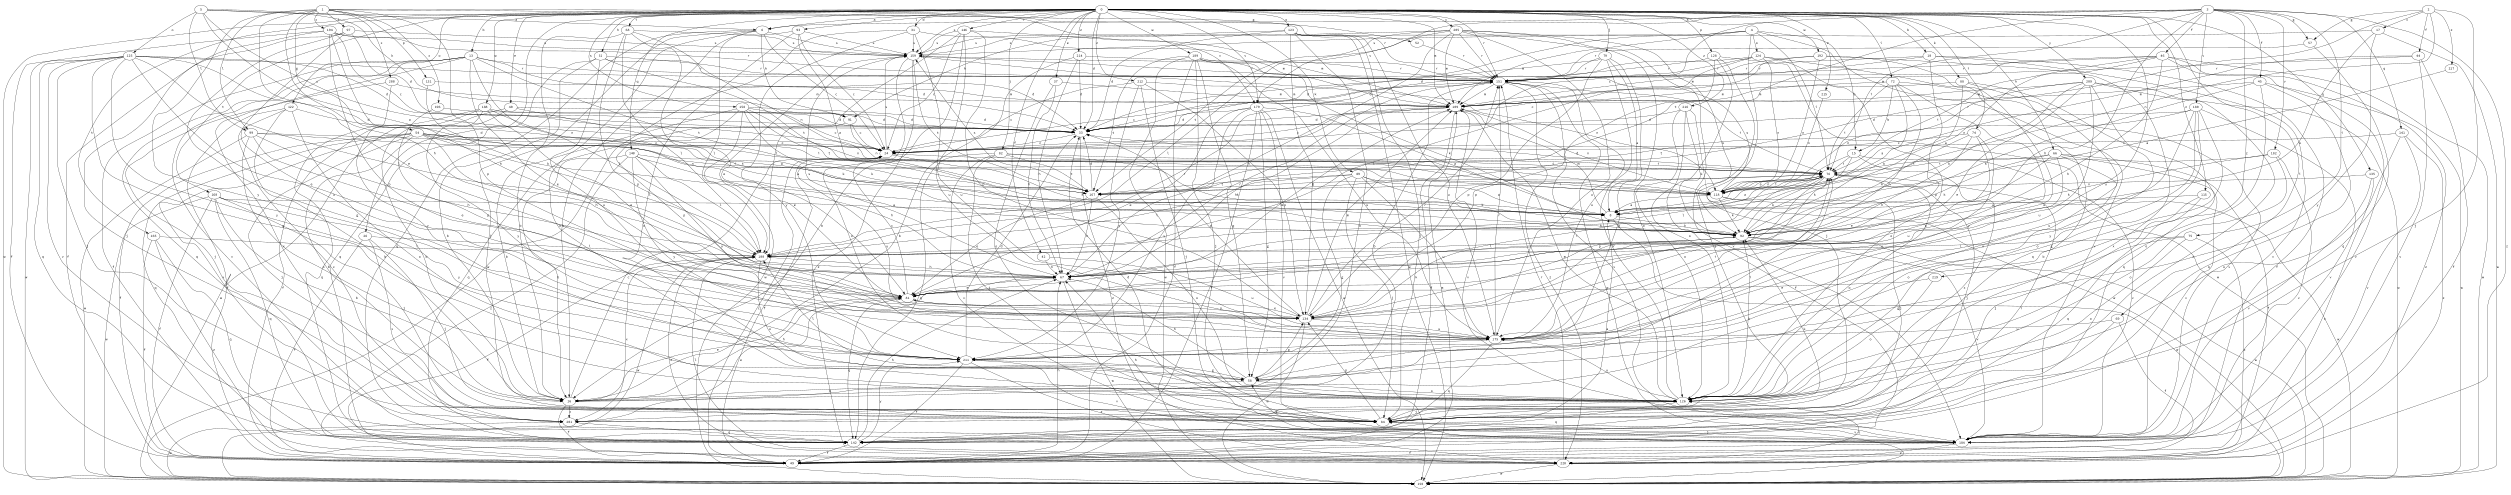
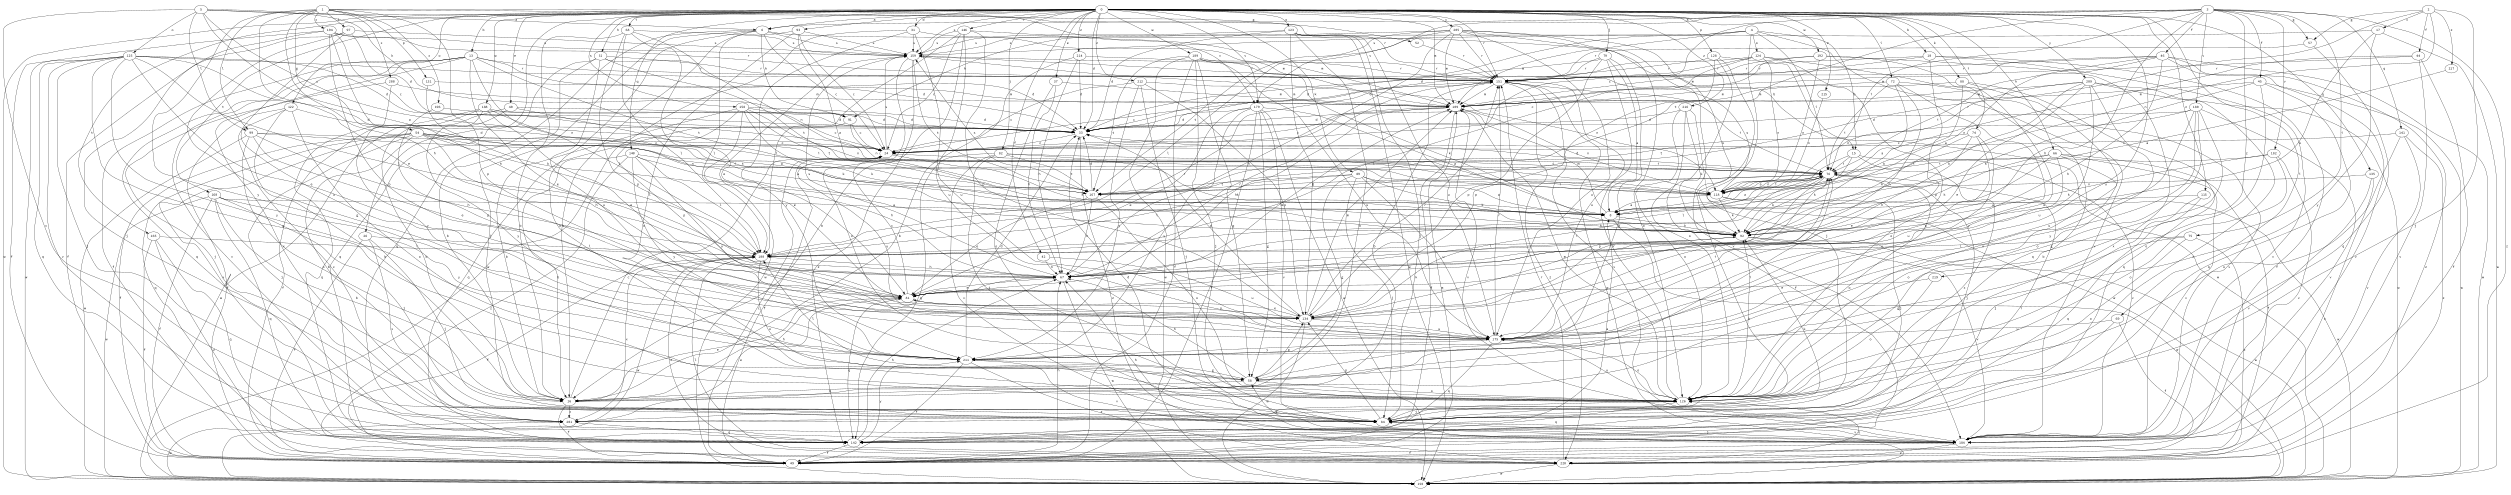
edge "72" -> "15": now "6" -> "15"
edge "5" -> "201": added, label "x"
edge "175" -> "126": added, label "o"
